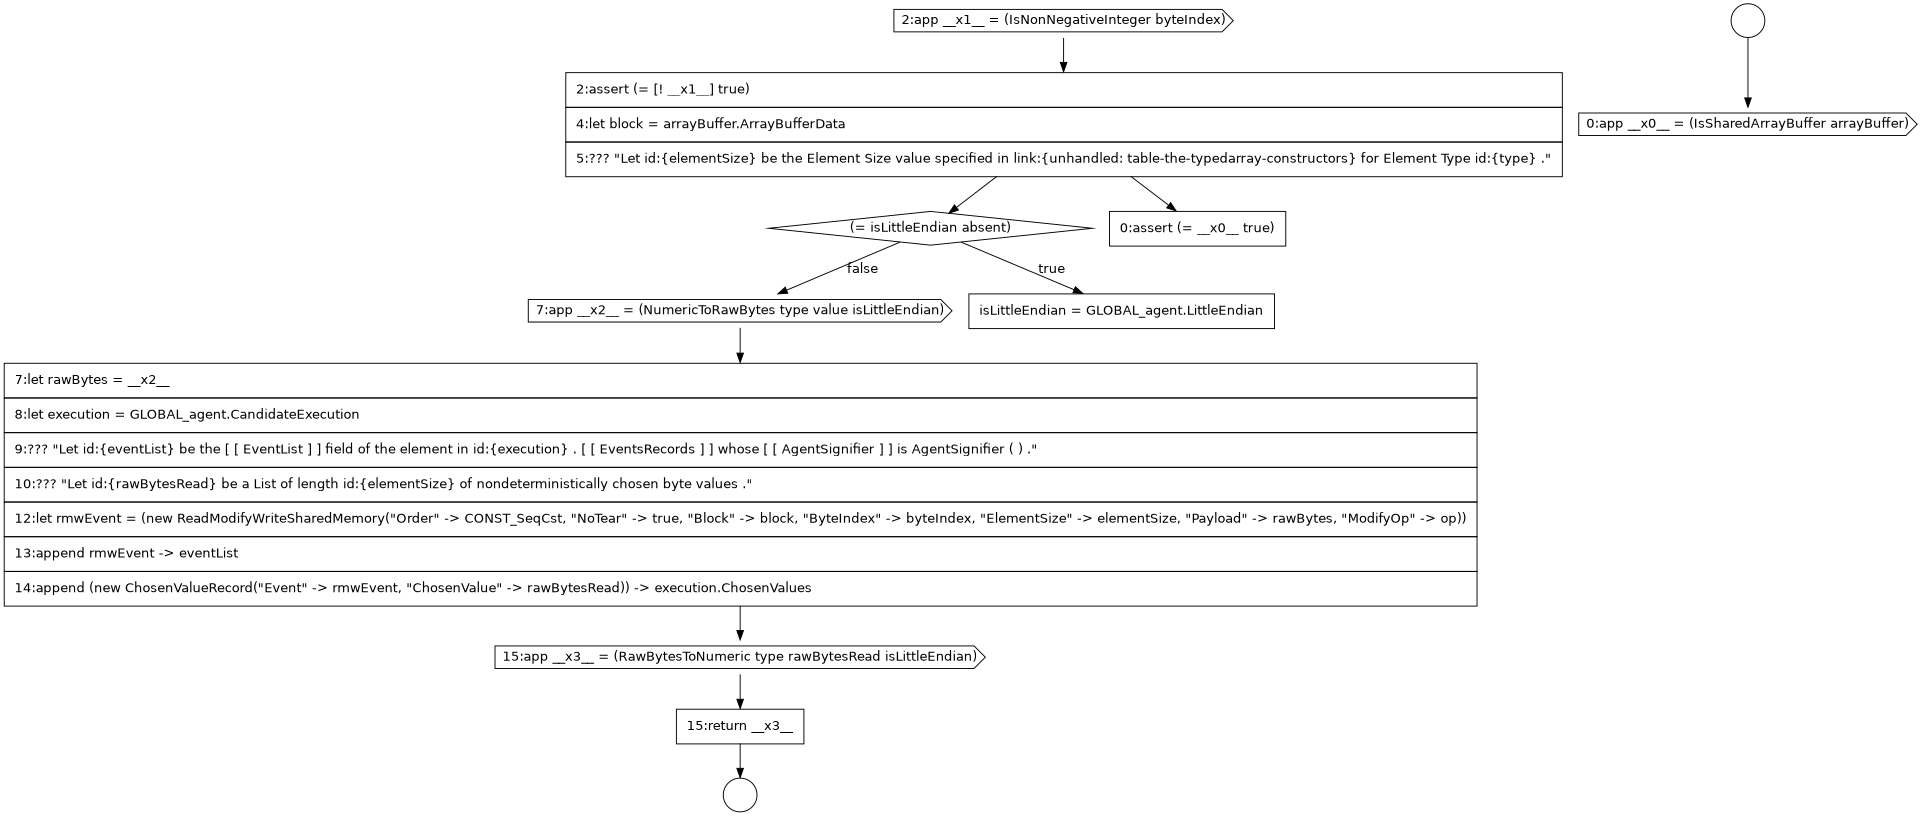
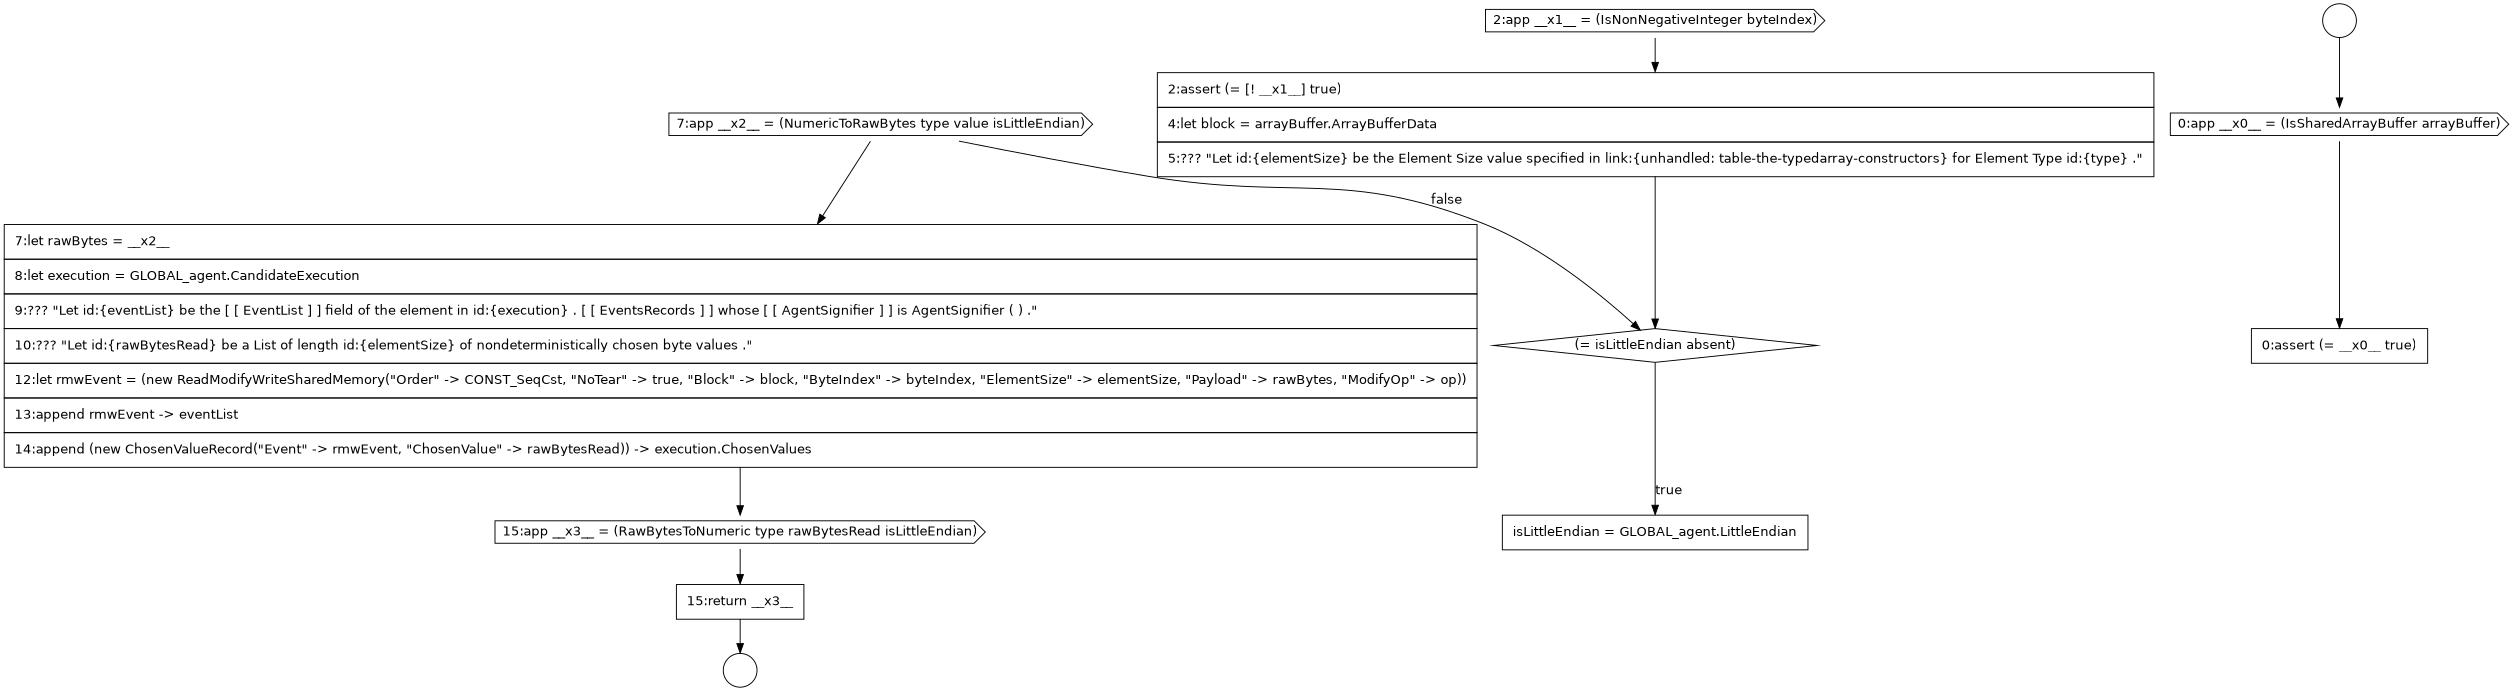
edge "2:assert (= [! __x1__] true)" -> "0:assert (= __x0__ true)": now "0:app __x0__ = (IsSharedArrayBuffer arrayBuffer)" -> "0:assert (= __x0__ true)"
edge "(= isLittleEndian absent)" -> "7:app __x2__ = (NumericToRawBytes type value isLittleEndian)": reversed
